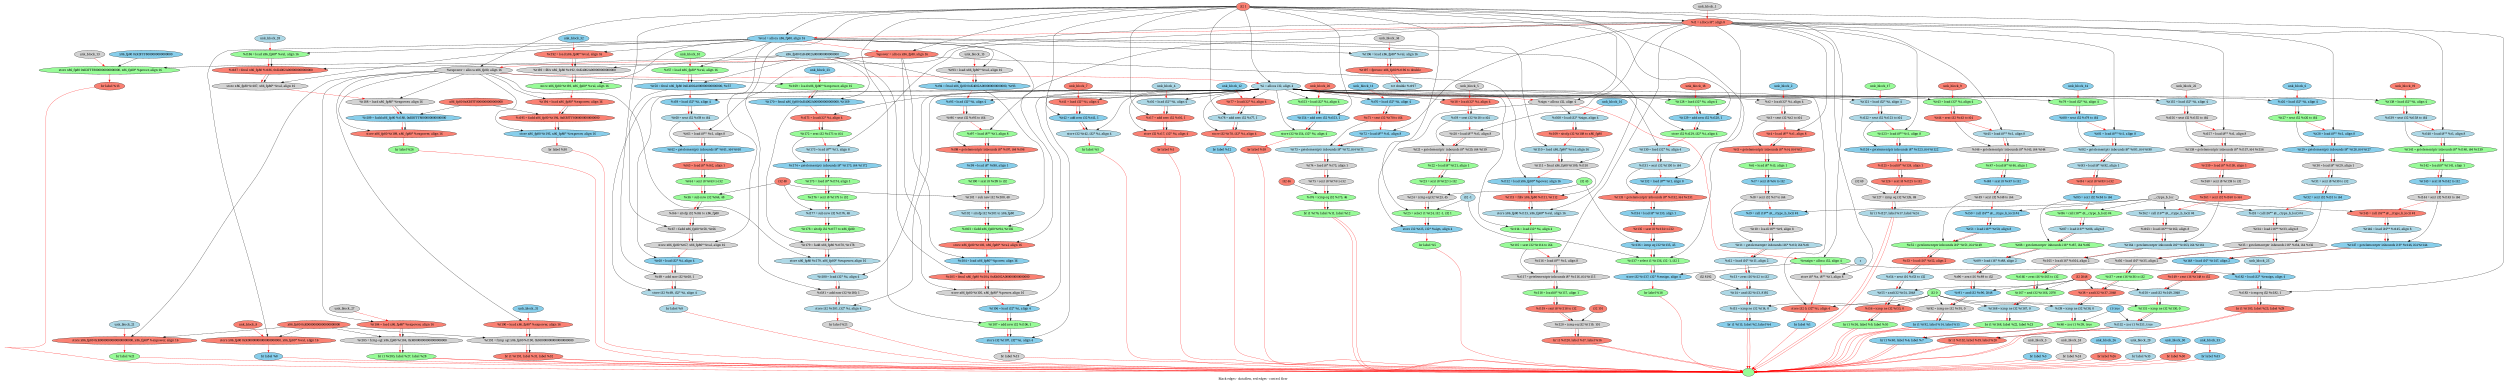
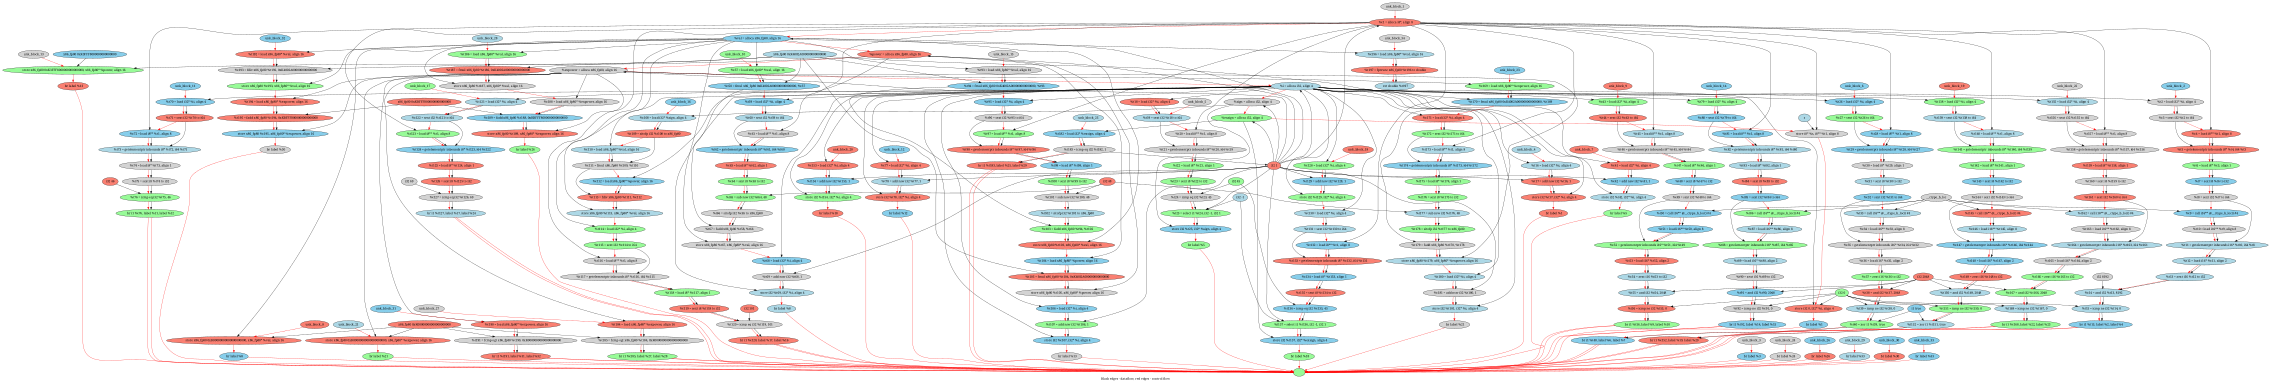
edge "i32 1" -> "%t183 = icmp eq i32 %t182, 1": reversed
edge "unk_block_5" -> "%t18 = load i32* %i, align 4": now "unk_block_5" -> "%t19 = sext i32 %t18 to i64"
node "%t153 = load i32* %i, align 4": fillcolor palegreen -> salmon
node "%t167 = and i32 %t166, 2078": label "%t167 = and i32 %t166, 2078" -> "%t167 = and i32 %t166, 2048"
